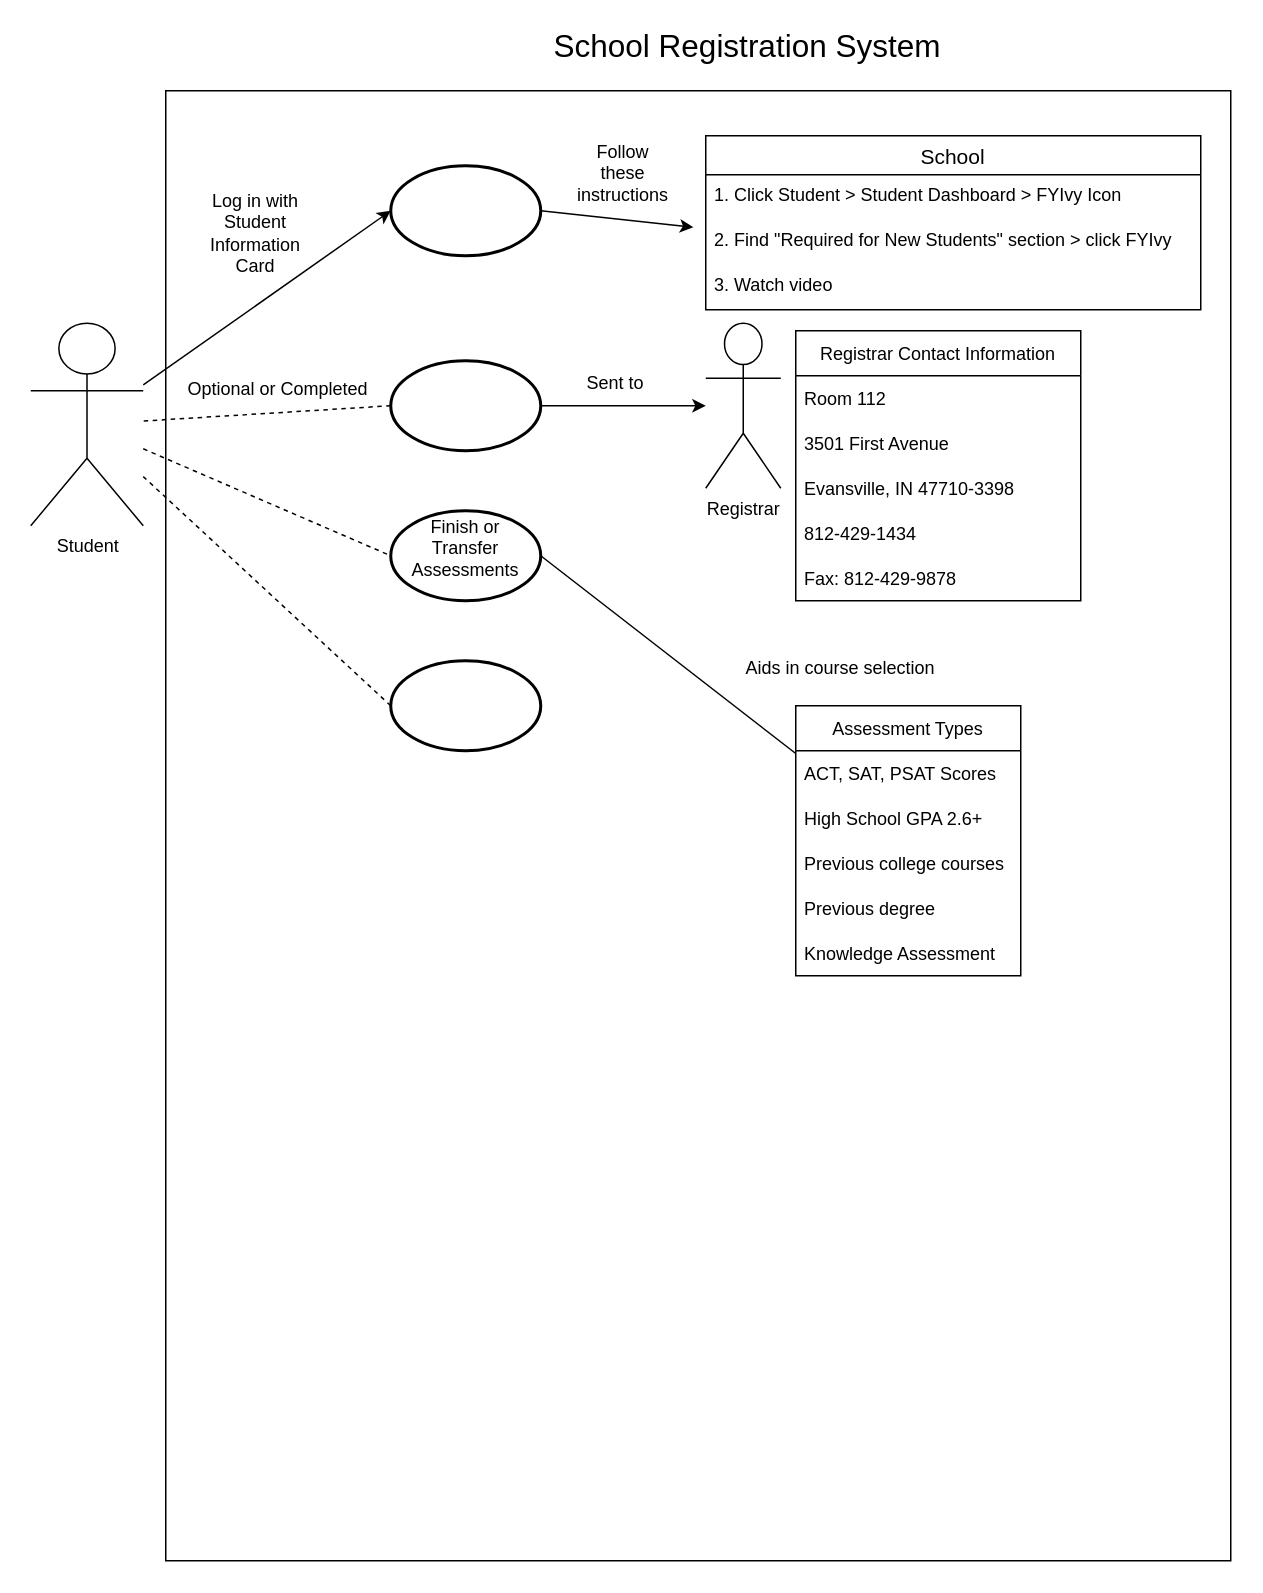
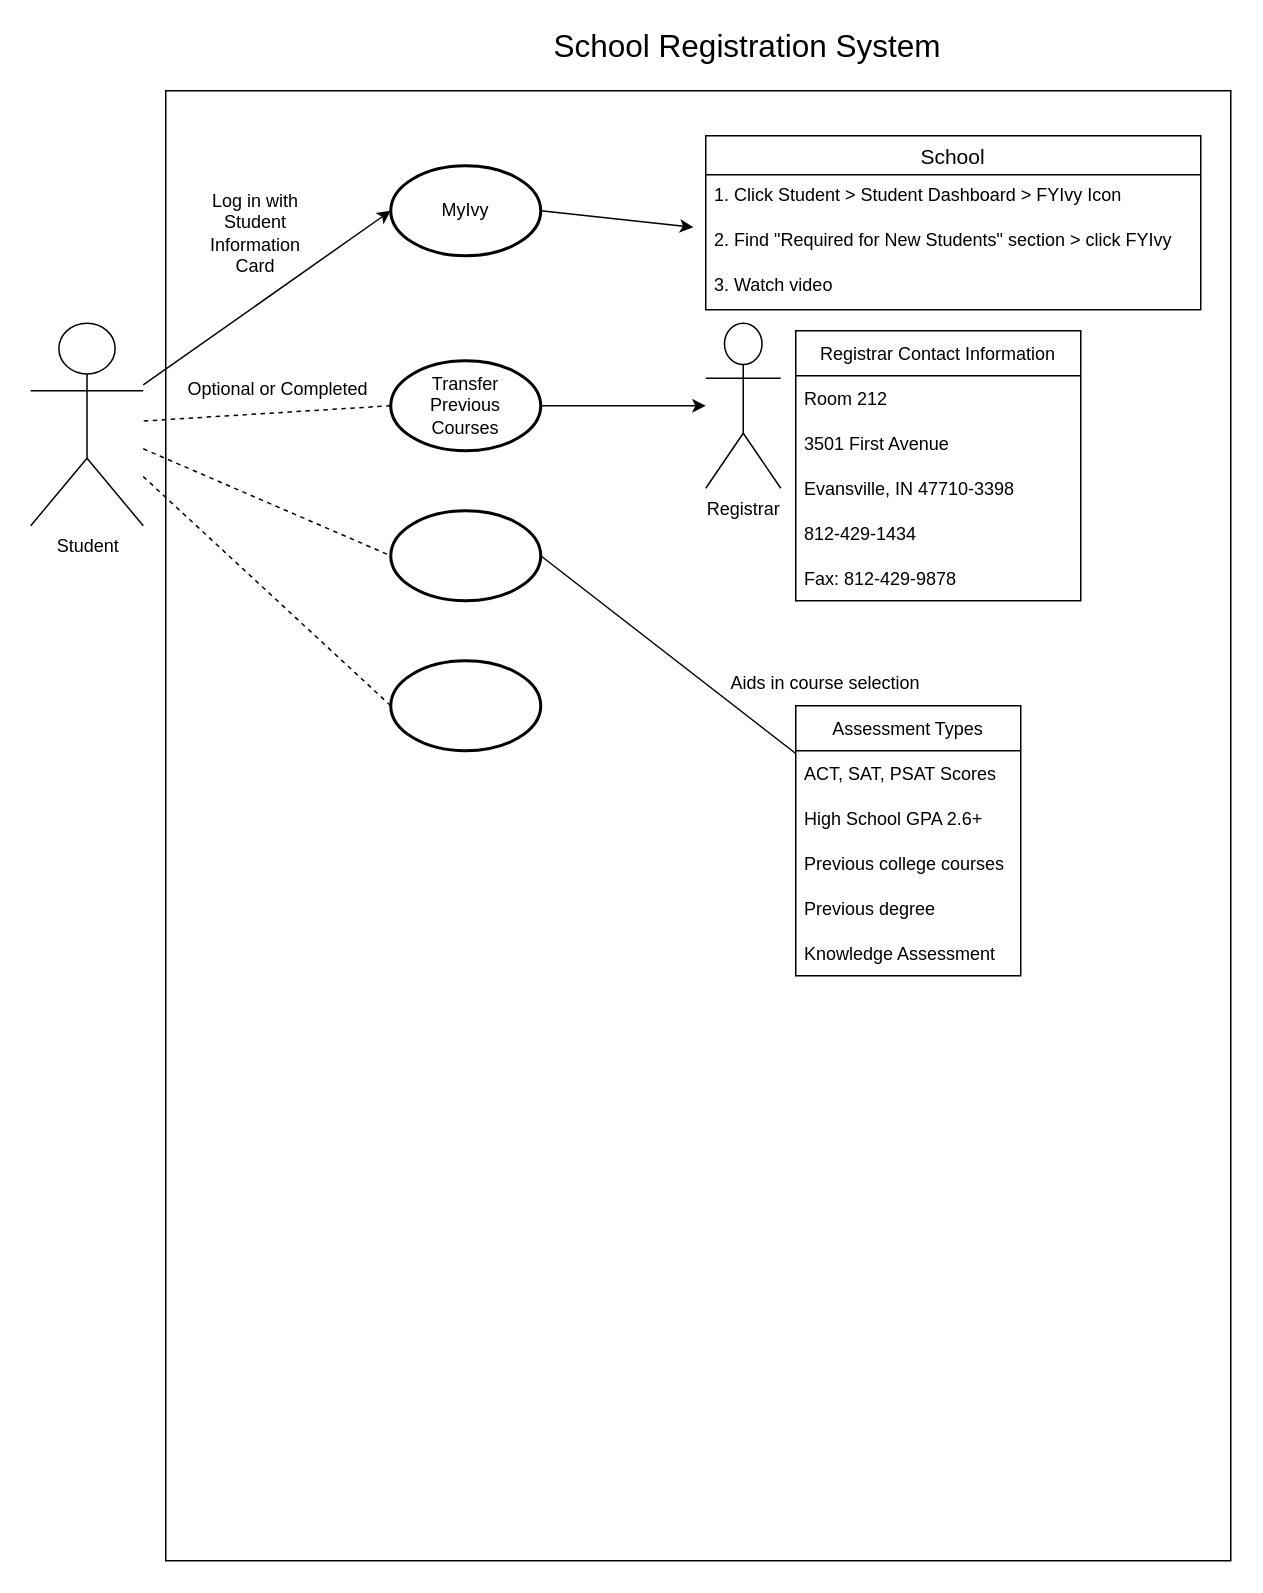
node "Follow these instructions": removed
node "MyIvy": added
node "Sent to": removed
node "Room 112": label "Room 112" -> "Room 212"
node "Transfer Previous Courses": added
node "Finish or Transfer Assessments": removed
node "Aids in course selection": moved (841, 668) -> (826, 683)
